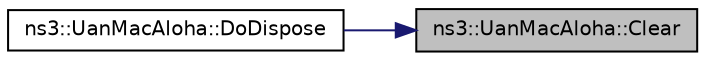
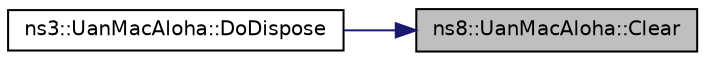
node "ns3::UanMacAloha::Clear": label "ns3::UanMacAloha::Clear" -> "ns8::UanMacAloha::Clear"
